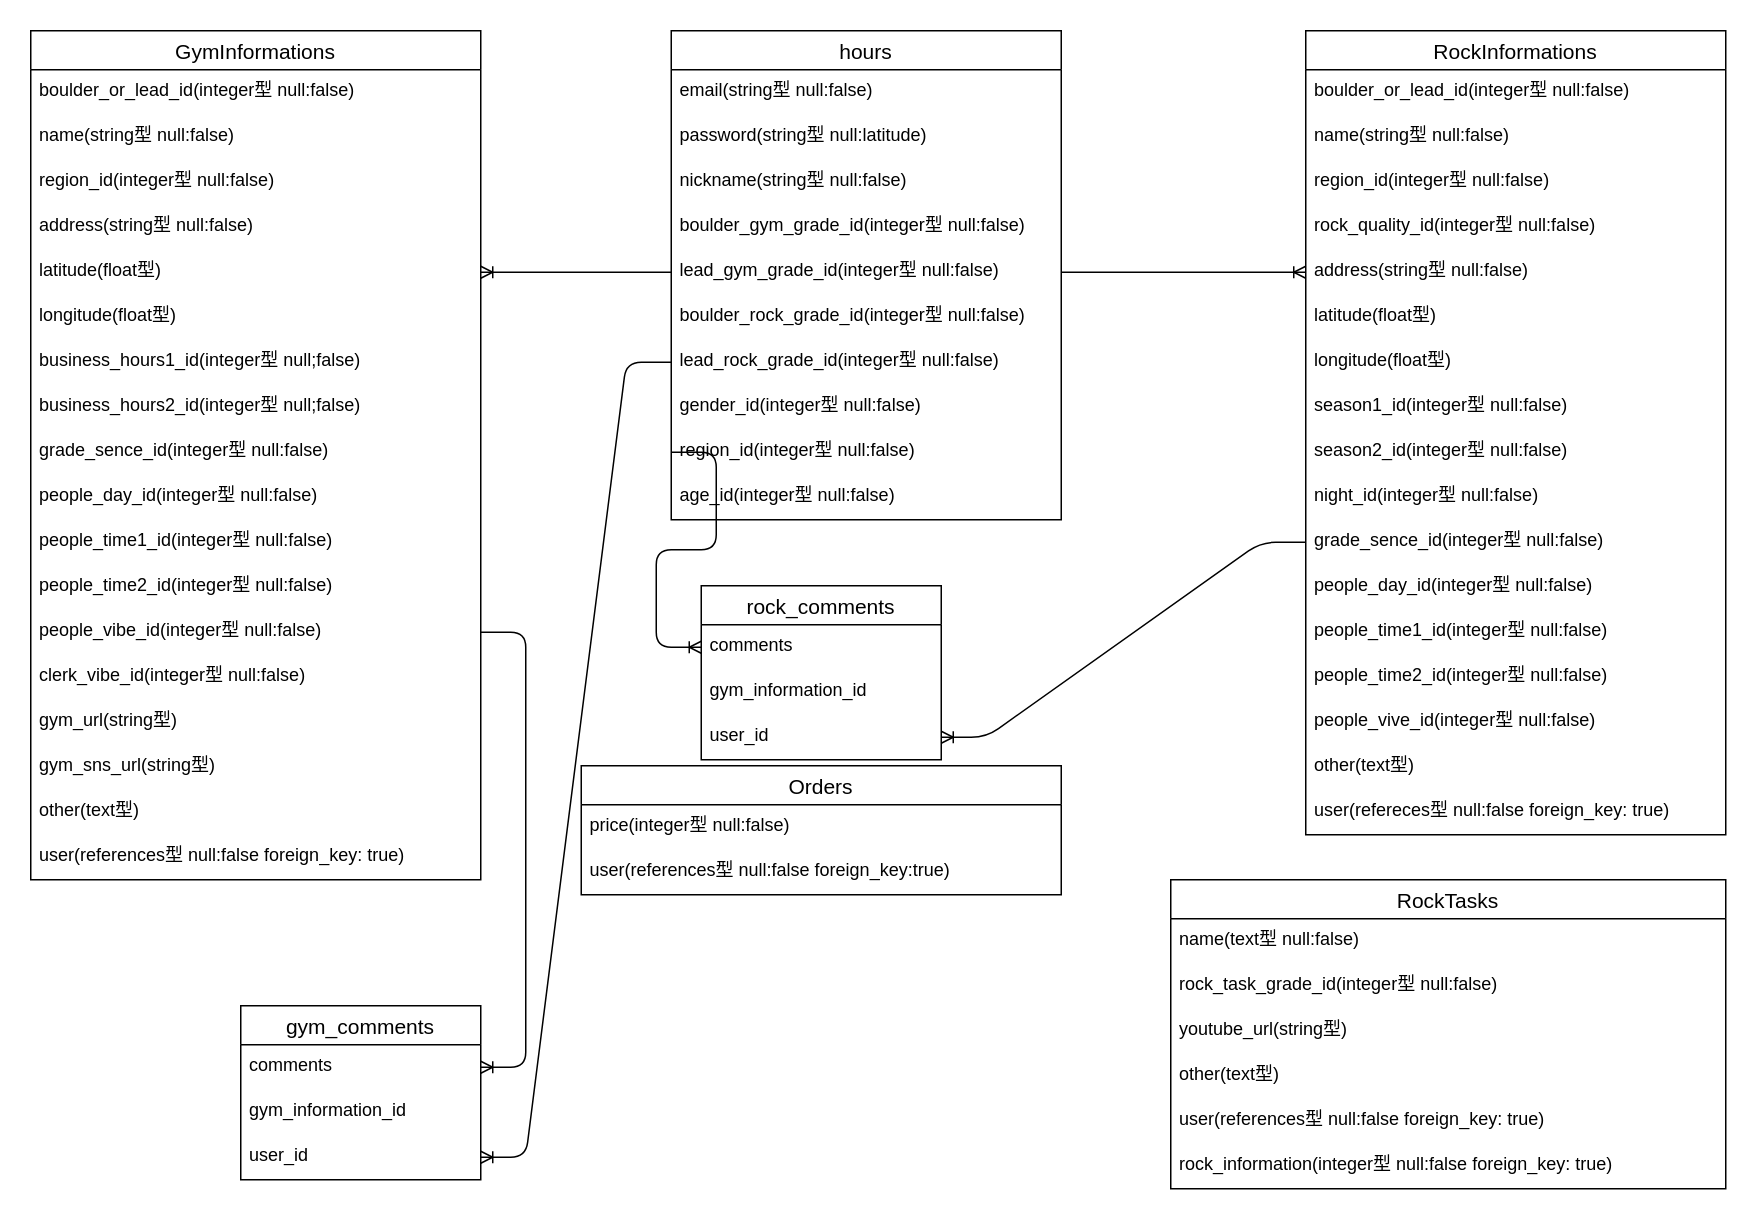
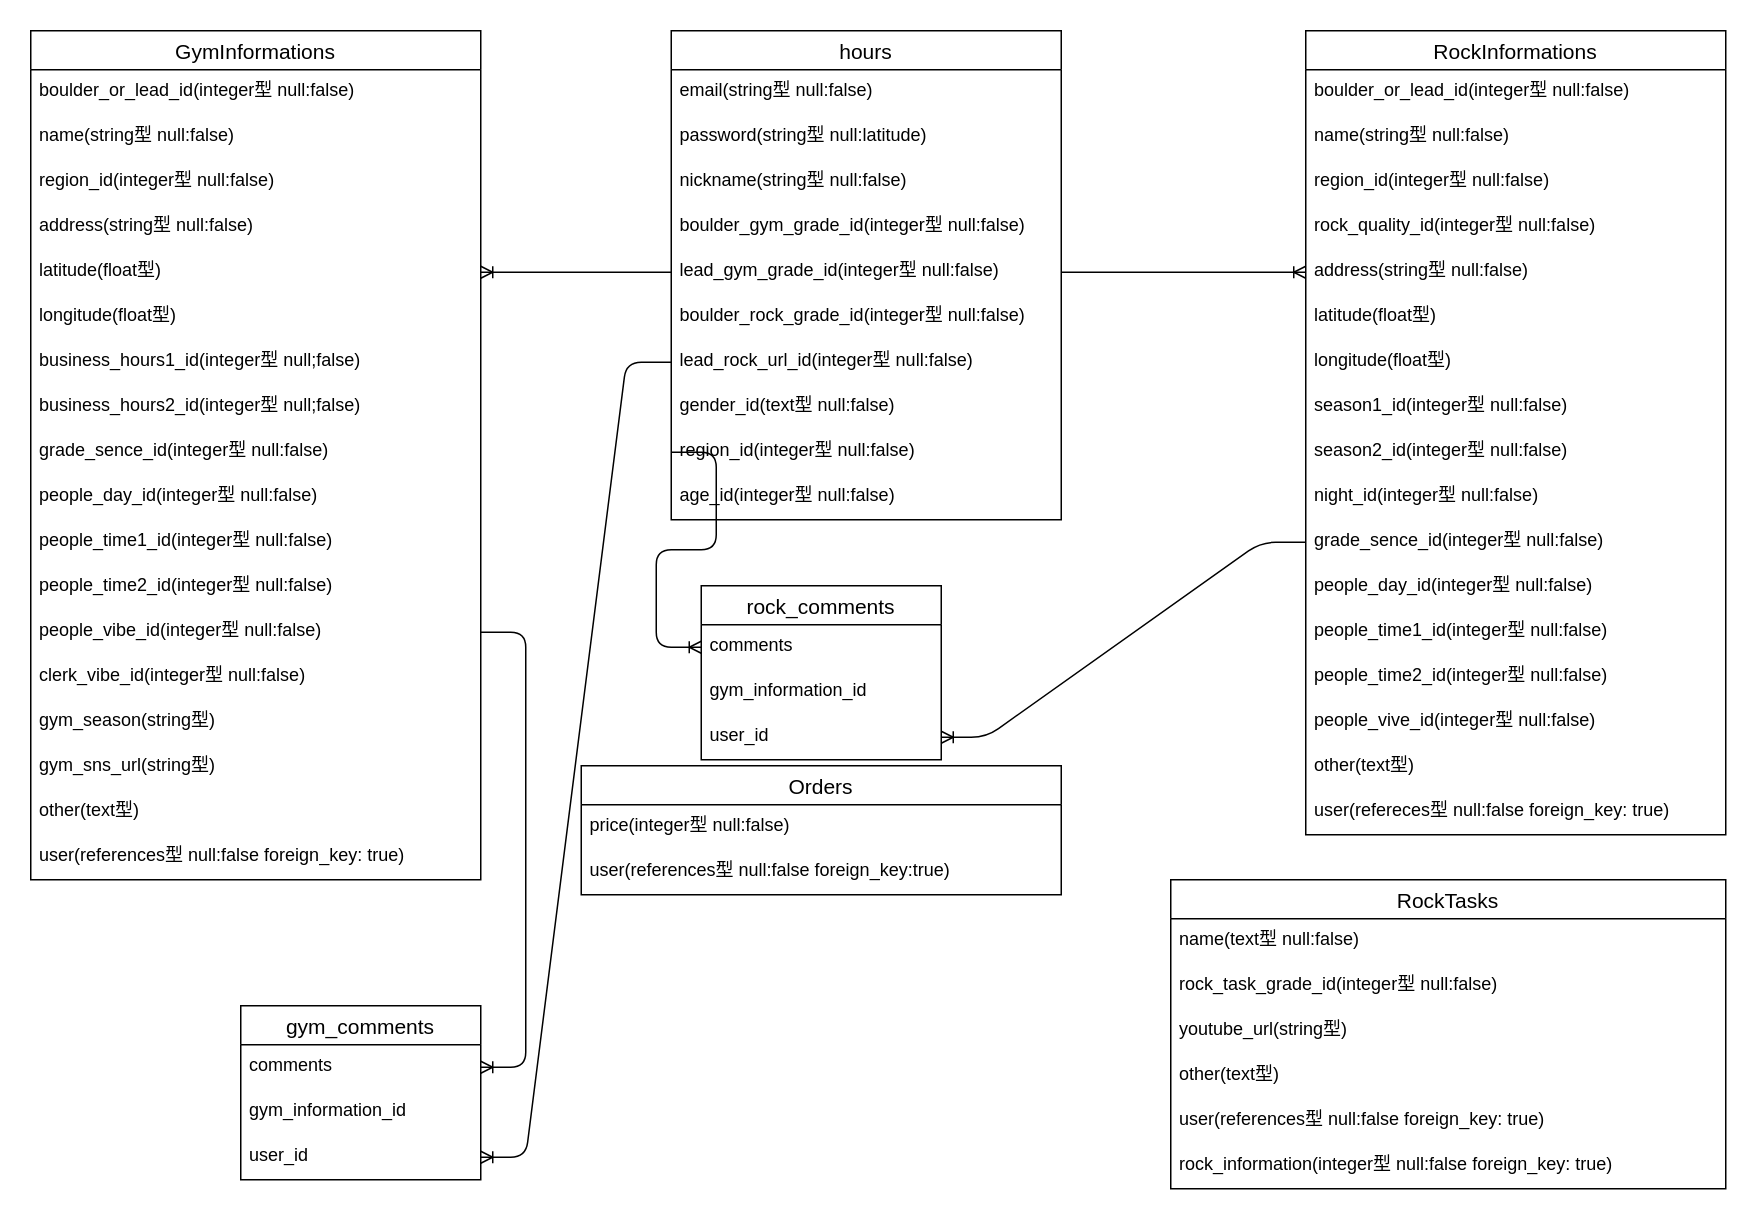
node "lead_rock_grade_id(integer型 null:false)": label "lead_rock_grade_id(integer型 null:false)" -> "lead_rock_url_id(integer型 null:false)"
node "gender_id(integer型 null:false)": label "gender_id(integer型 null:false)" -> "gender_id(text型 null:false)"
node "gym_url(string型)": label "gym_url(string型)" -> "gym_season(string型)"
